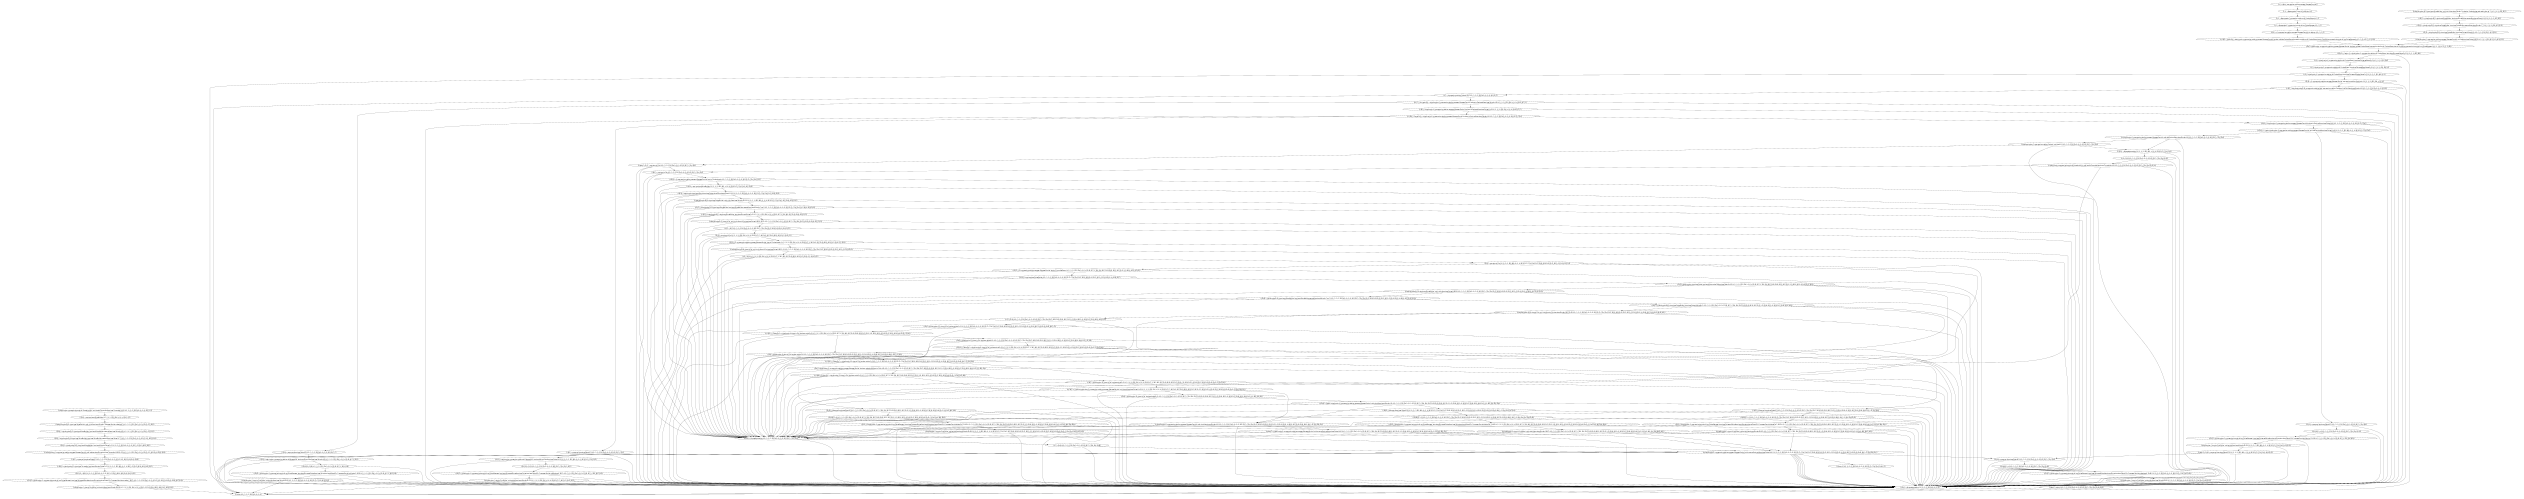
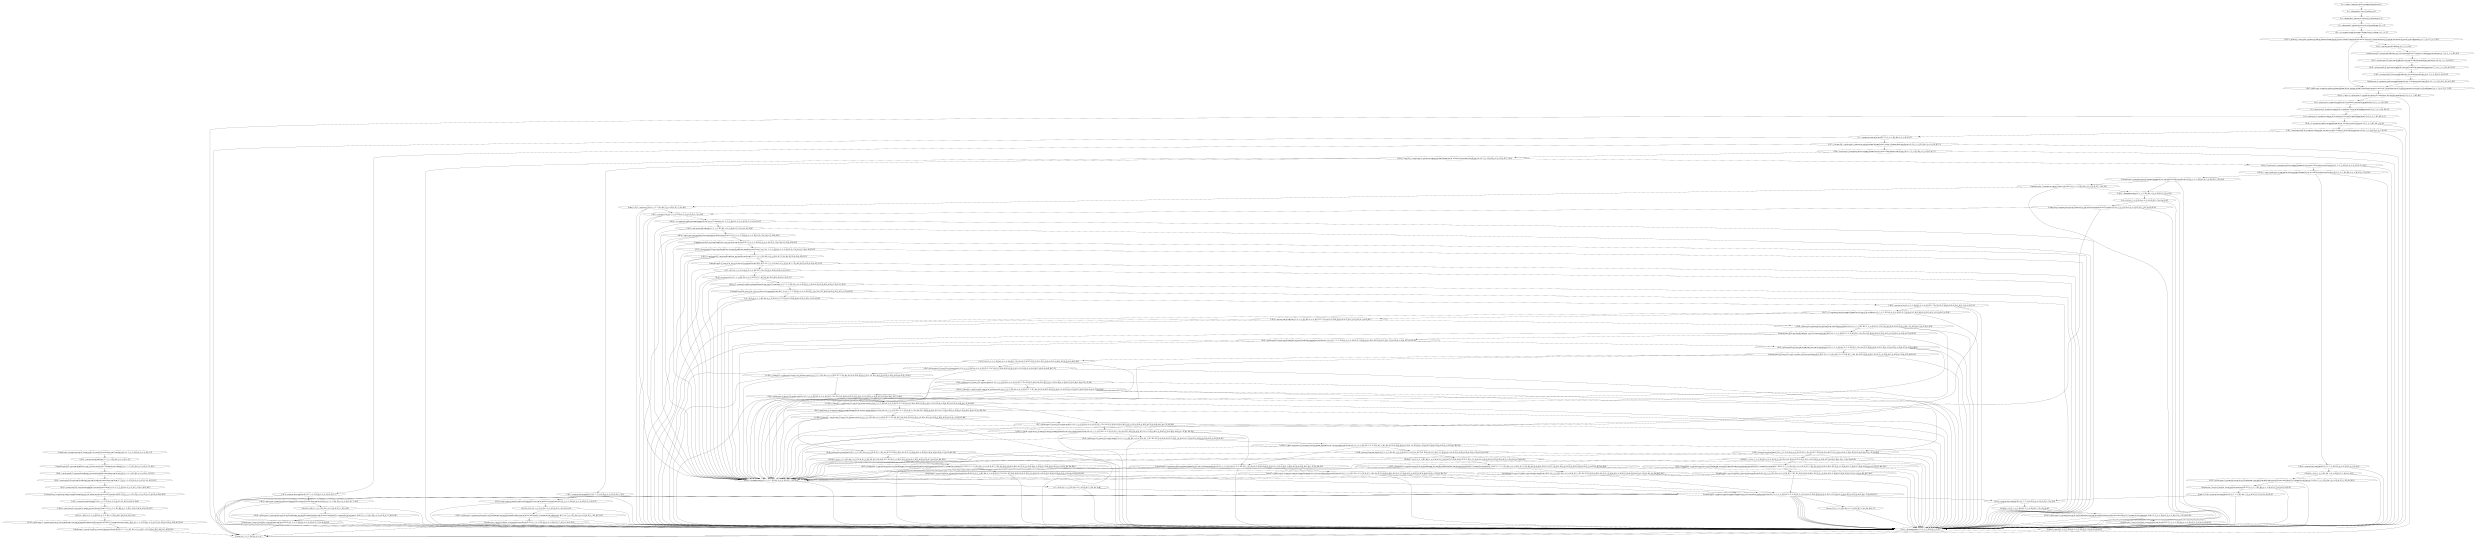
node "C_$r12 = new java.lang.StringBuilder_[r0, r1, r2, r3, $i0]": added
